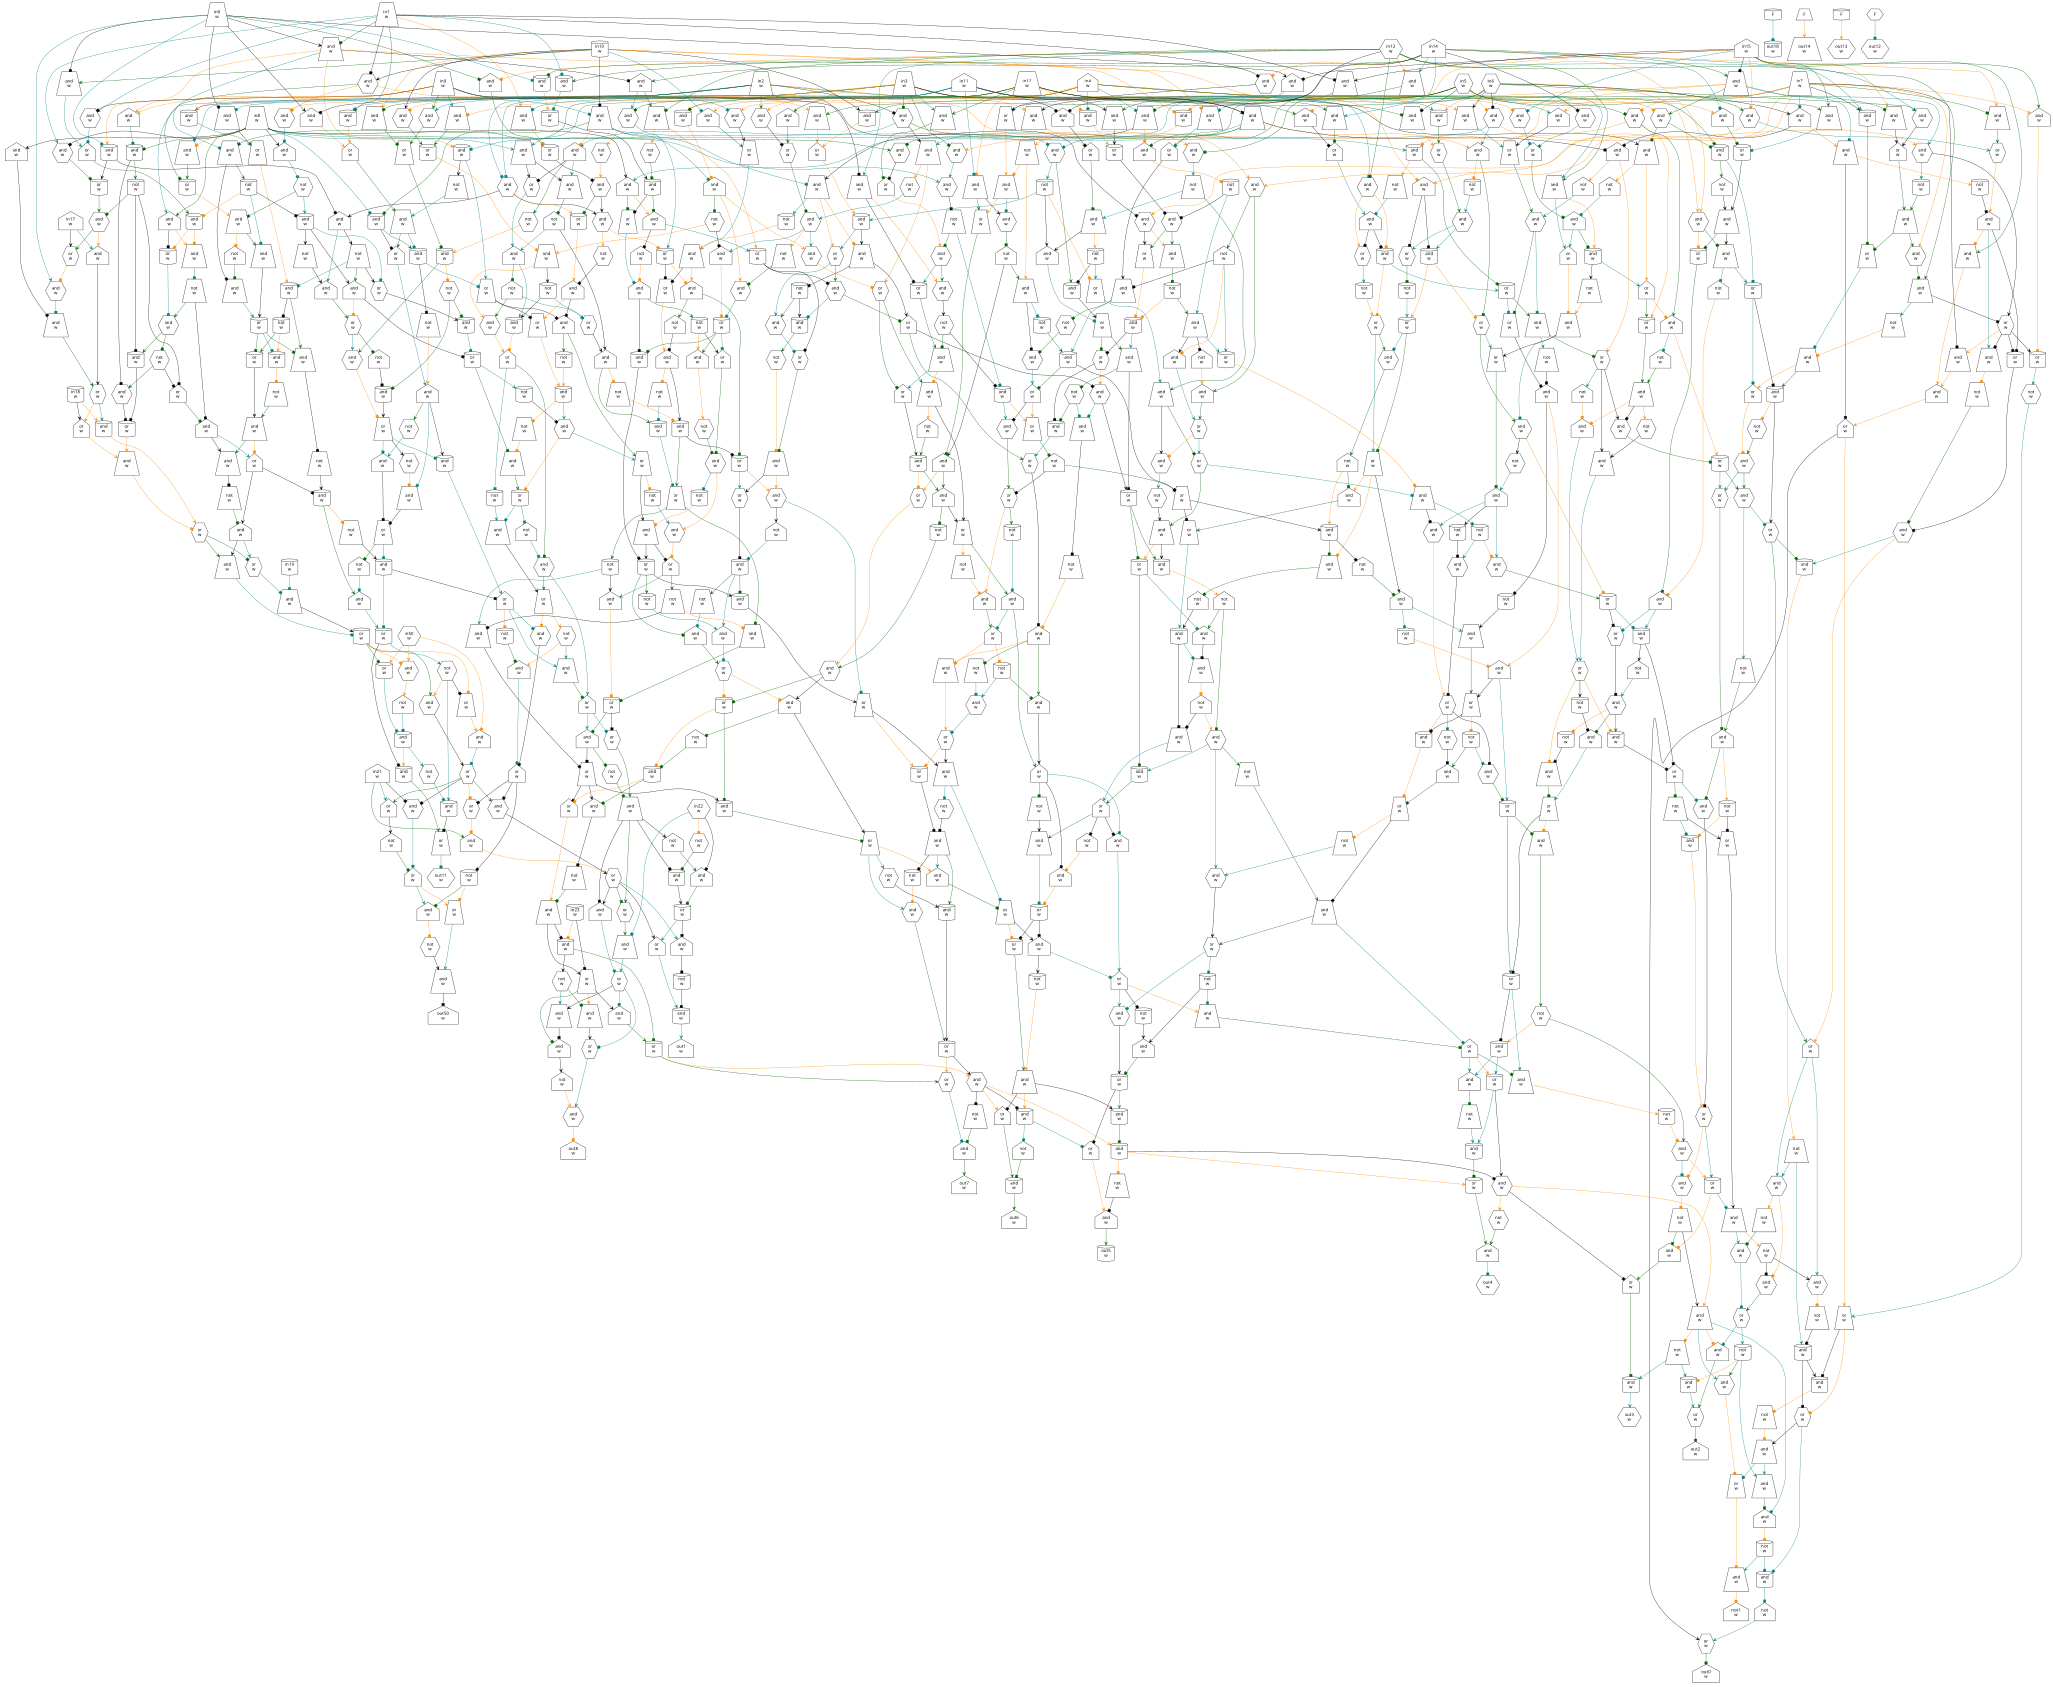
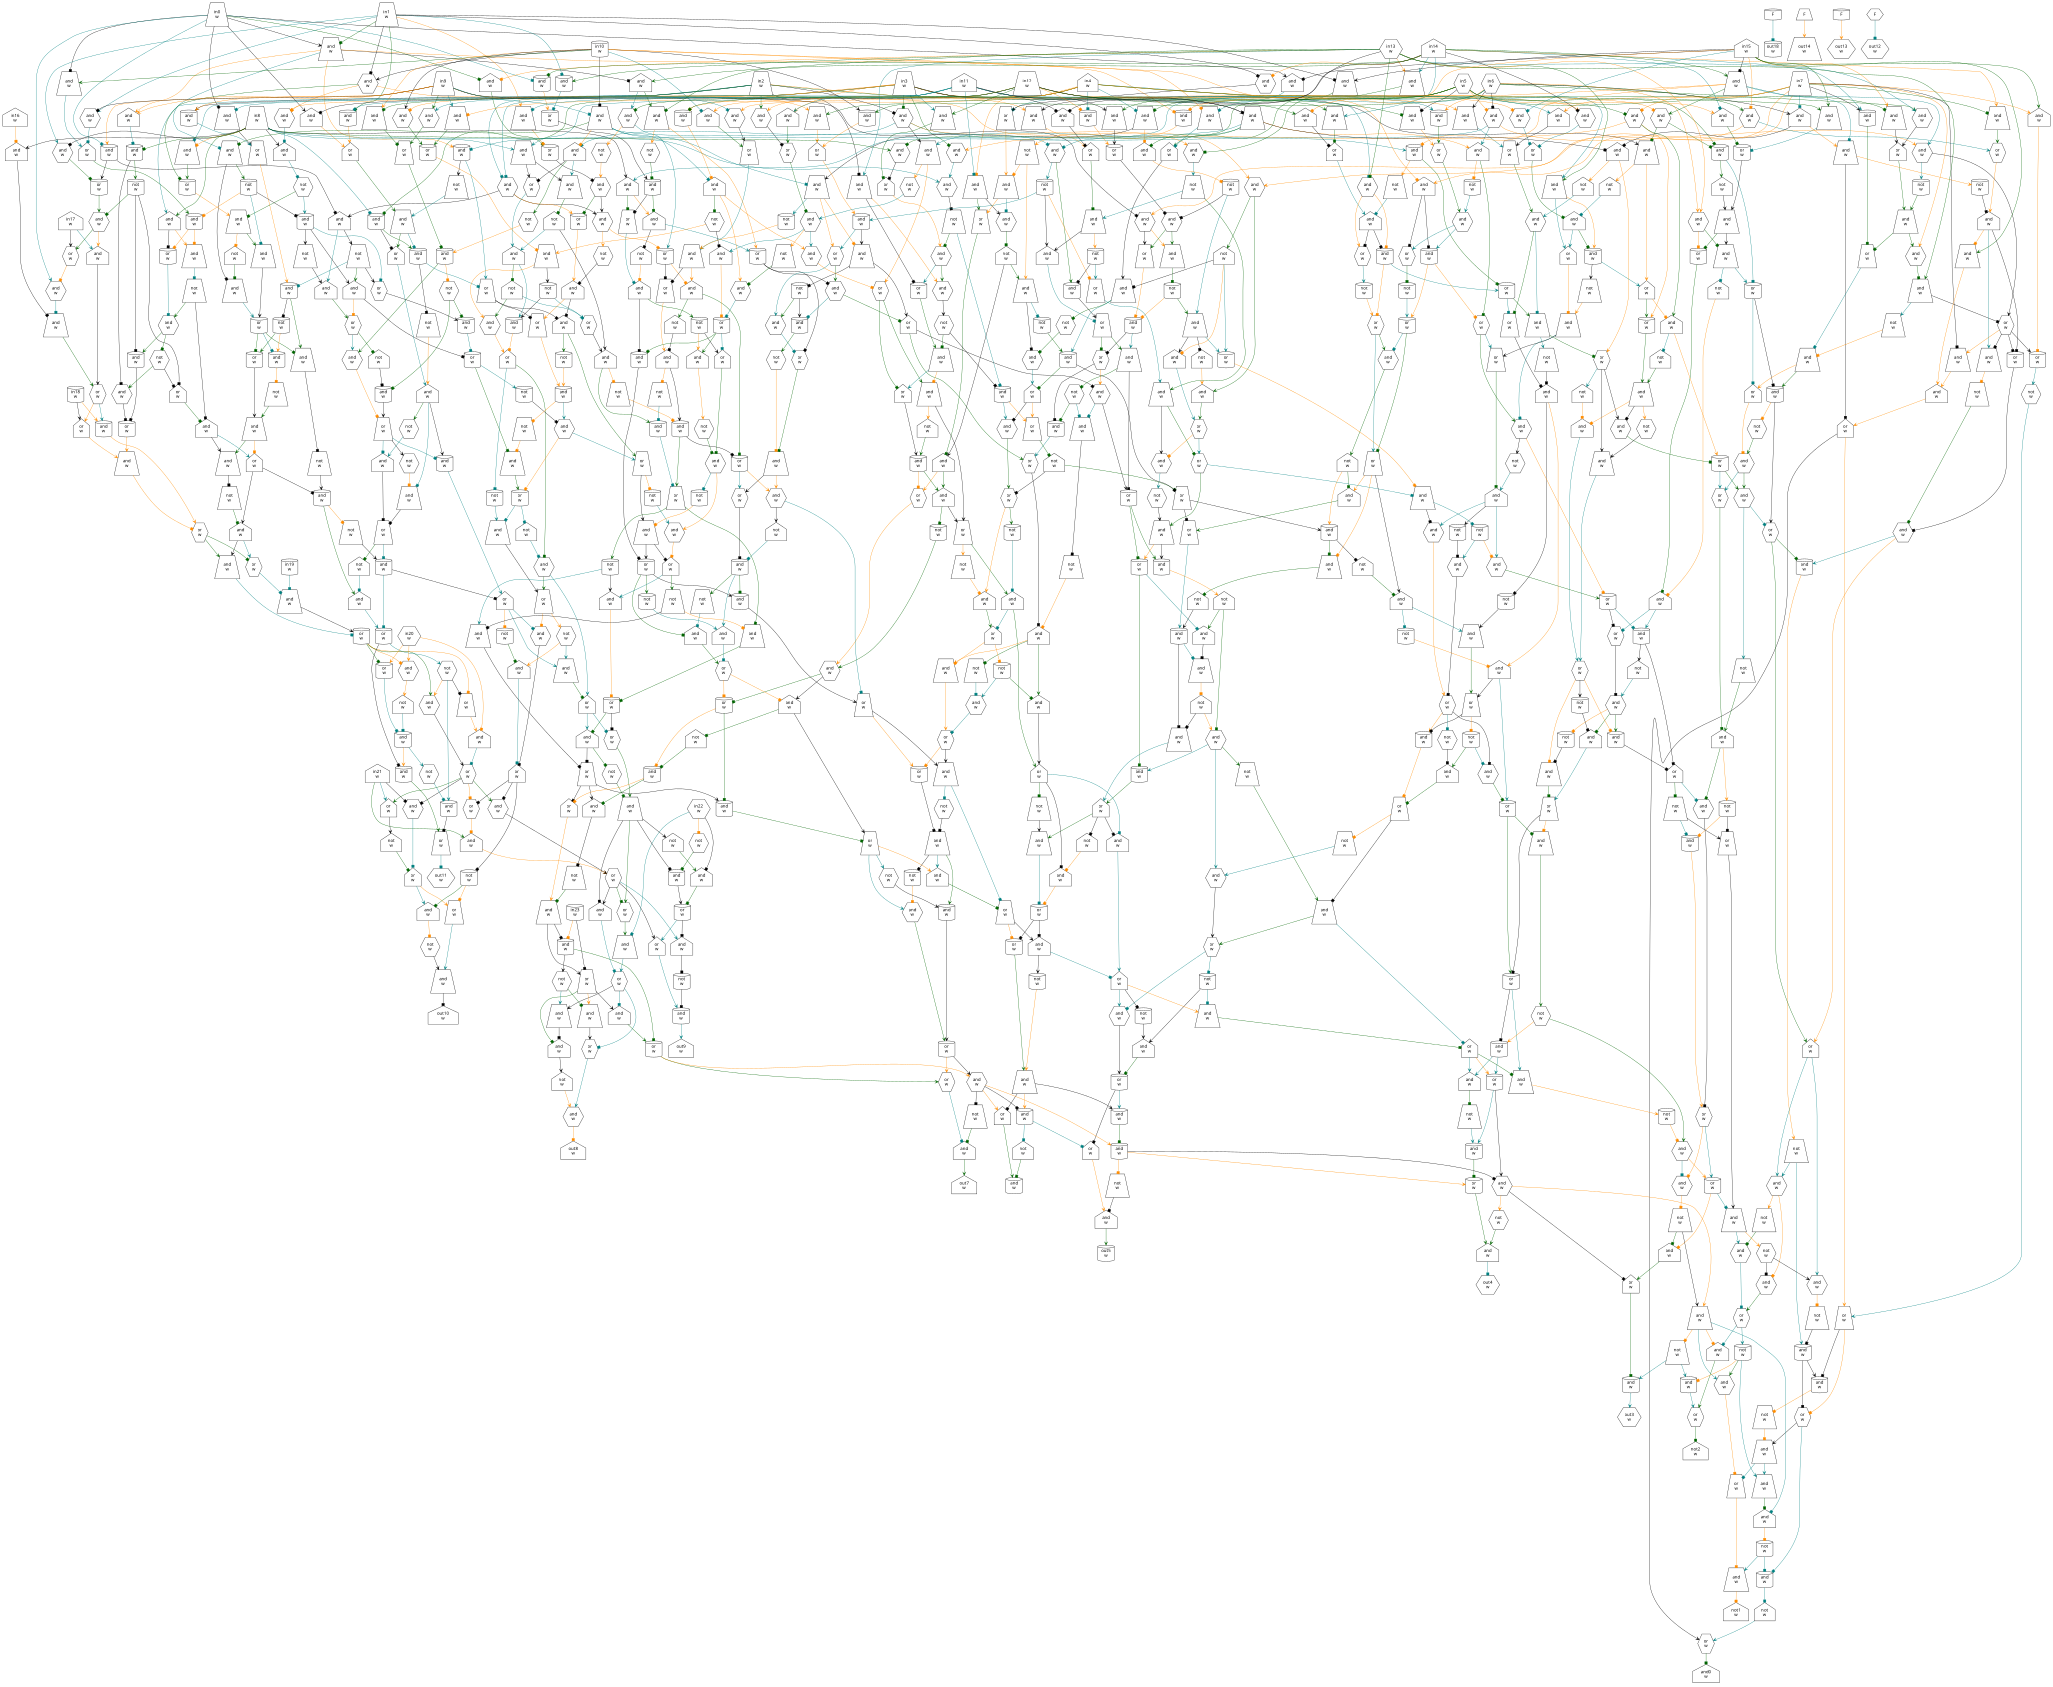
node "in16 w": added
node "in50 w": label "in50 w" -> "in20 w"
node "out50 w": label "out50 w" -> "out10 w"
node "out1 w": label "out1 w" -> "out9 w"
node "out6 w": removed
node "out2 w": label "out2 w" -> "not2 w"
node "out0 w": label "out0 w" -> "and0 w"
